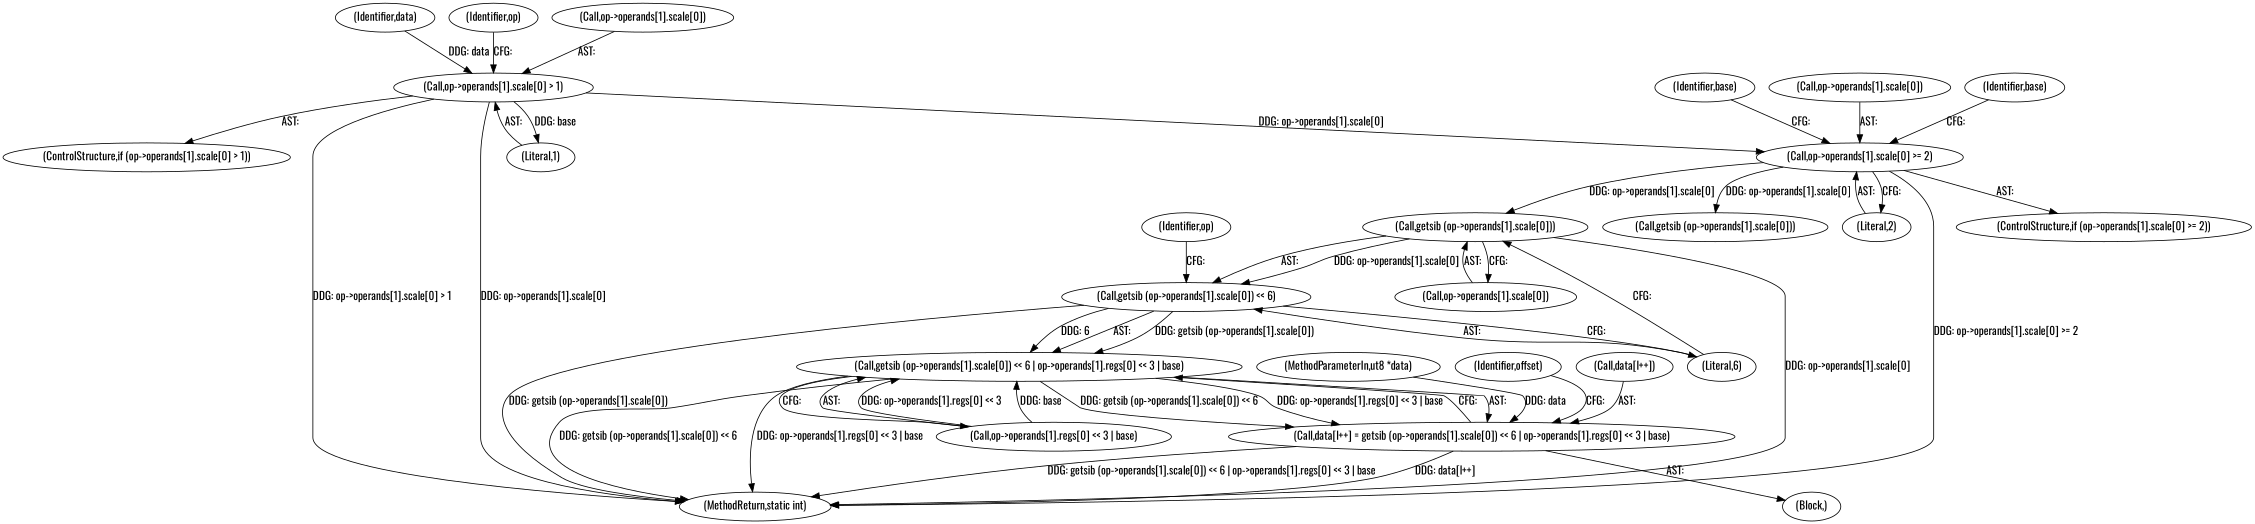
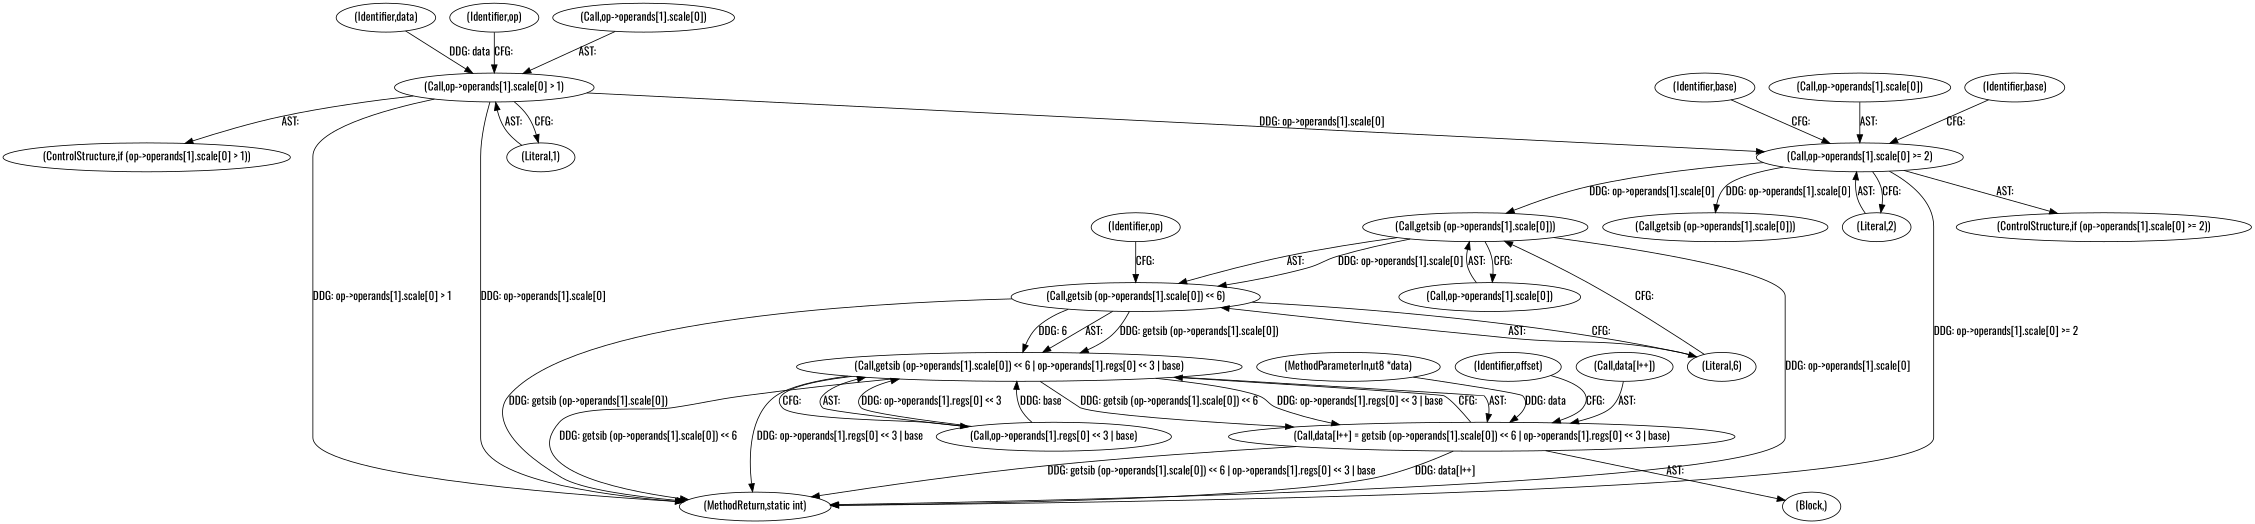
edge "(Call,op->operands[1].scale[0] > 1)" -> "(Literal,1)": label "DDG: base" -> "CFG: "
